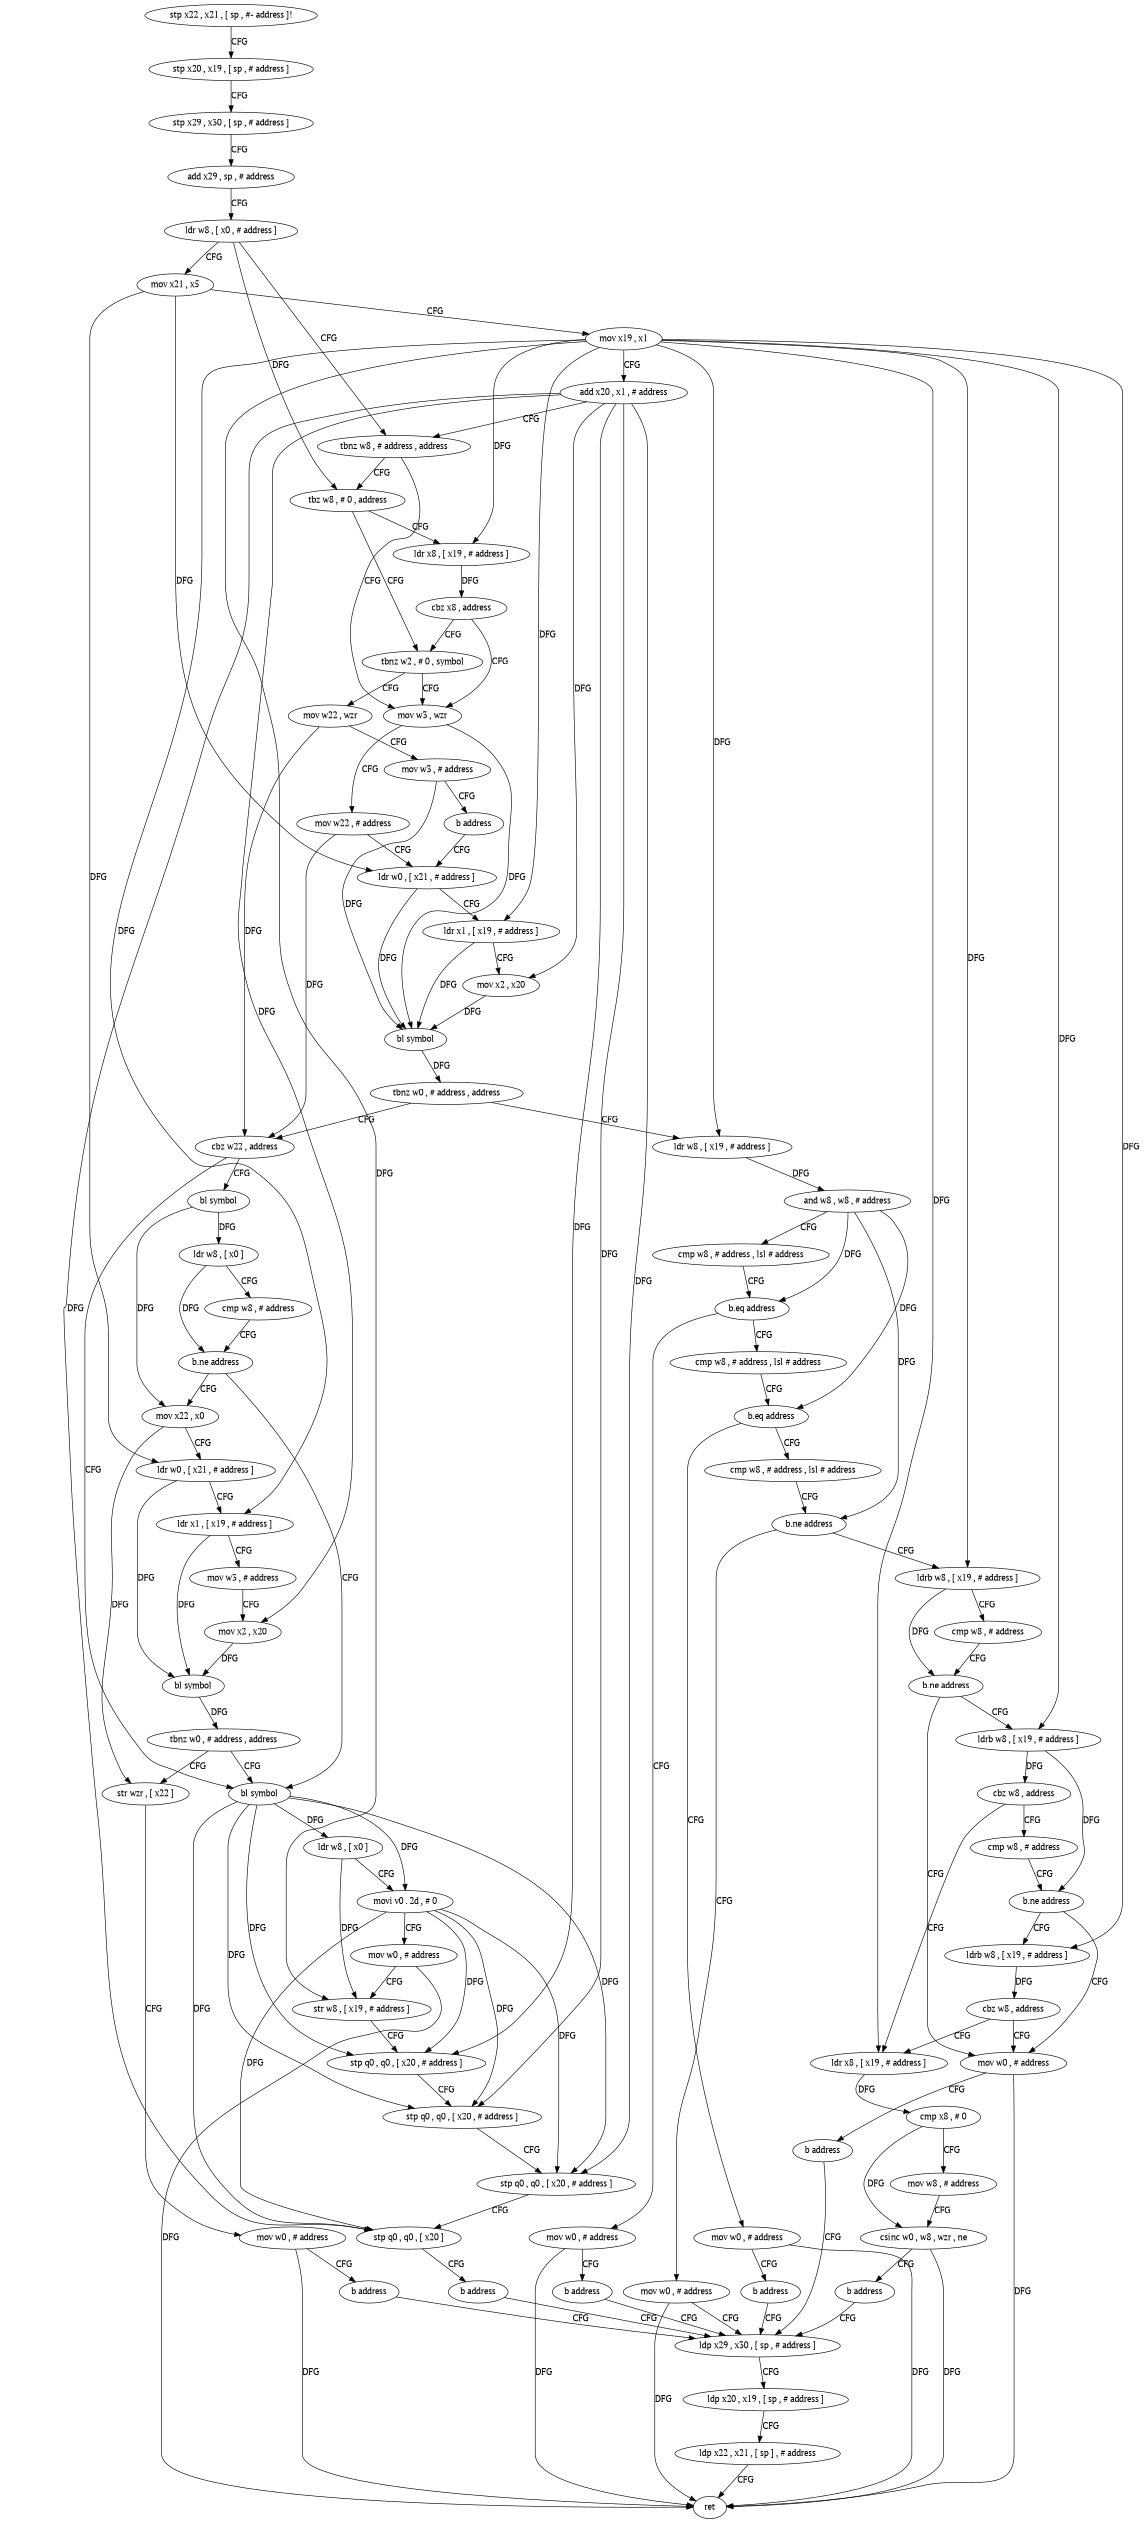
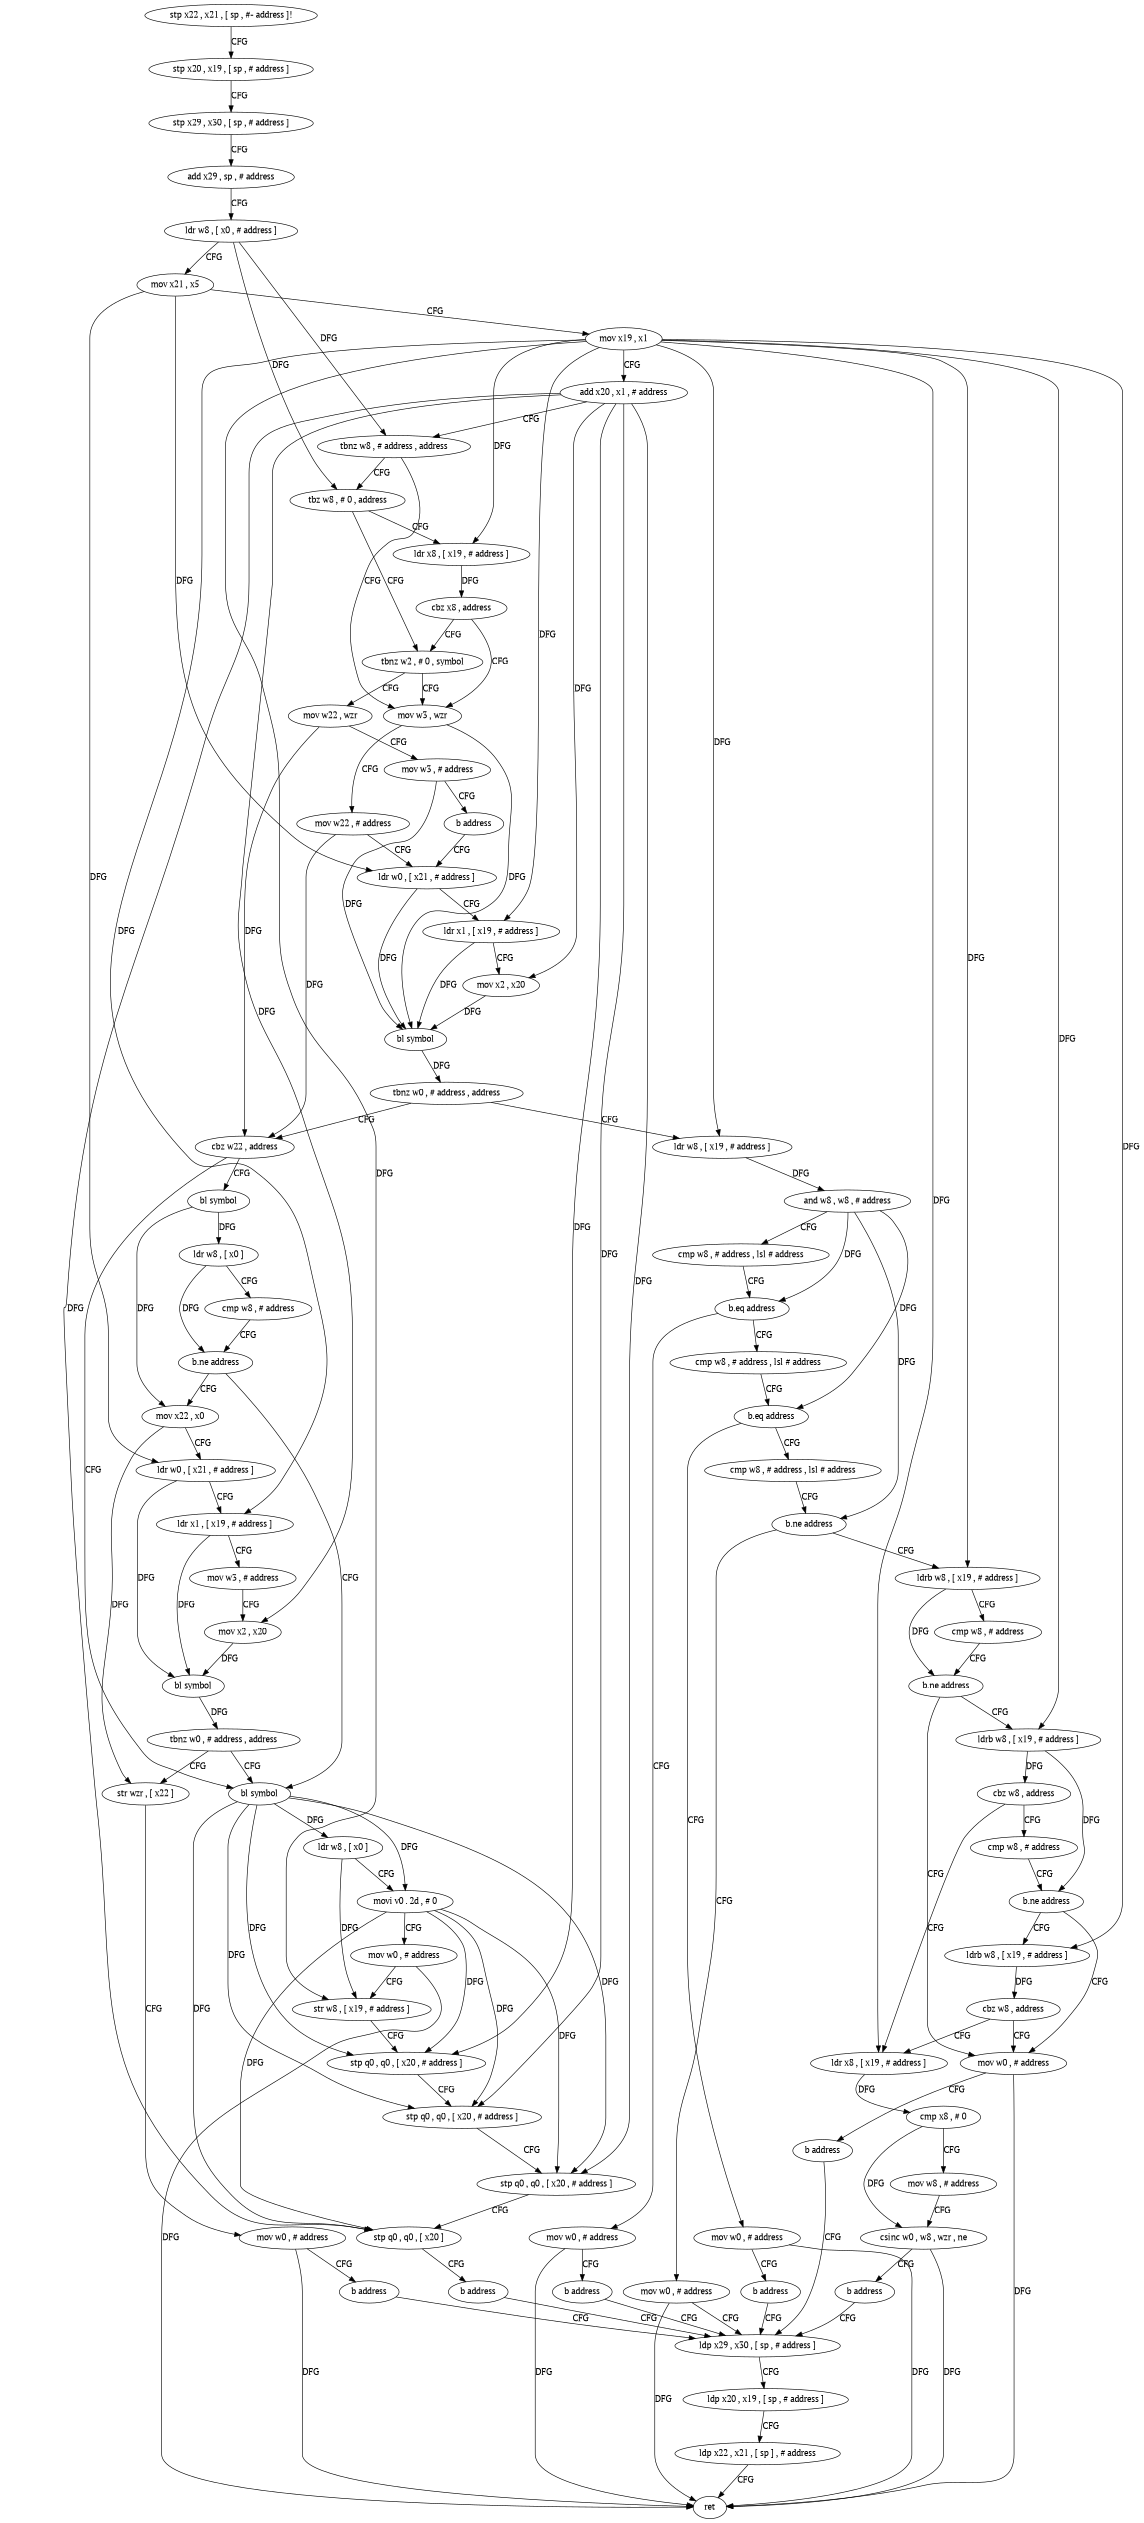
edge "ldr w8 , [ x0 , # address ]" -> "tbnz w8 , # address , address": label "CFG" -> "DFG"
